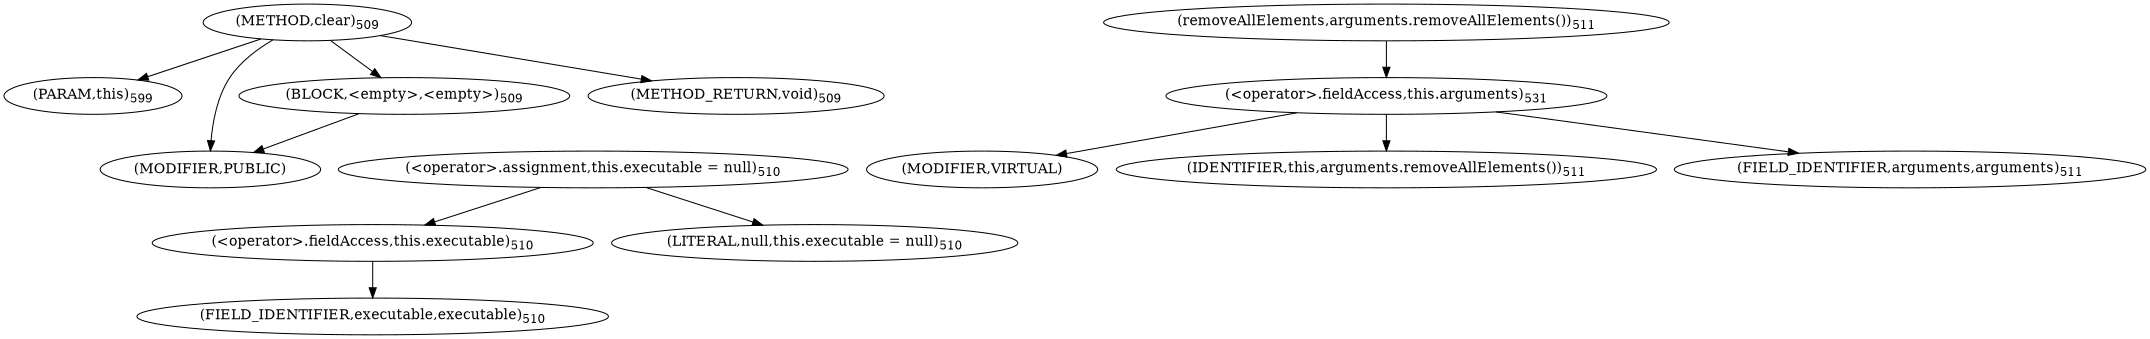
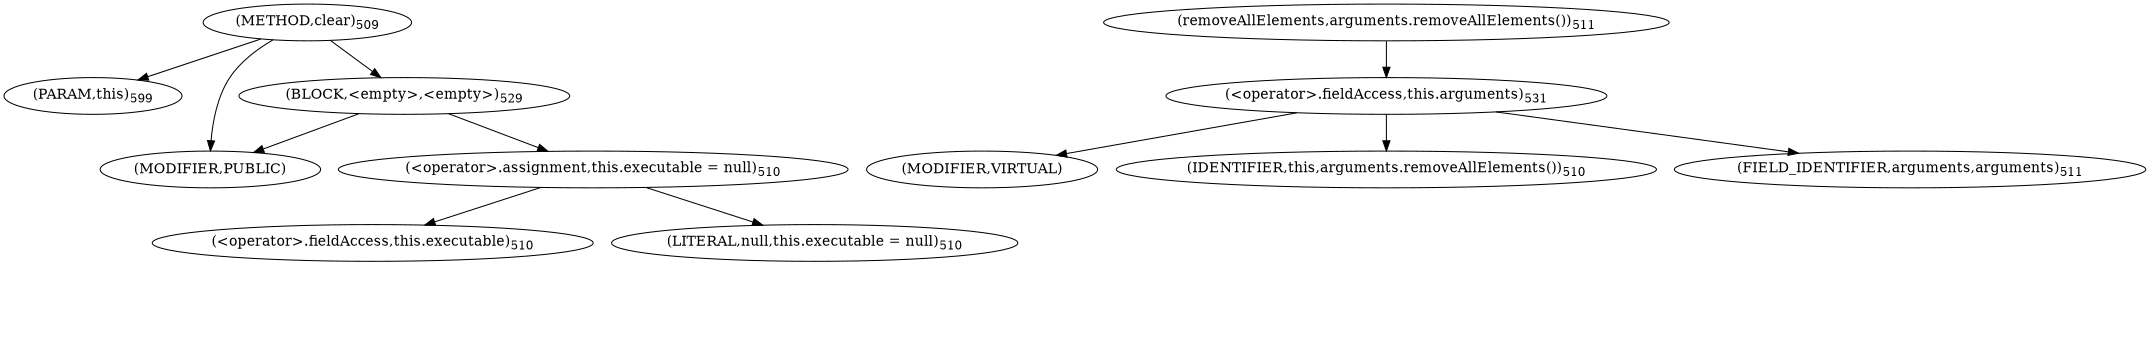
node "(BLOCK,<empty>,<empty>)": text "509" -> "529"
node "(METHOD_RETURN,void)": removed
edge "(BLOCK,<empty>,<empty>)" -> "(<operator>.assignment,this.executable = null)": added
node "(IDENTIFIER,this,arguments.removeAllElements())": text "511" -> "510"
node "(FIELD_IDENTIFIER,executable,executable)": removed
